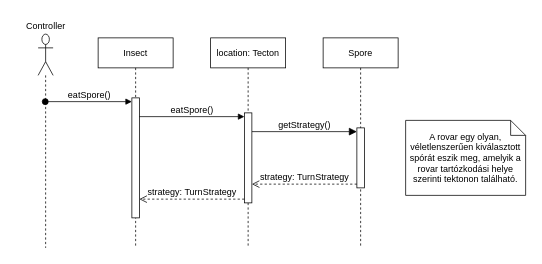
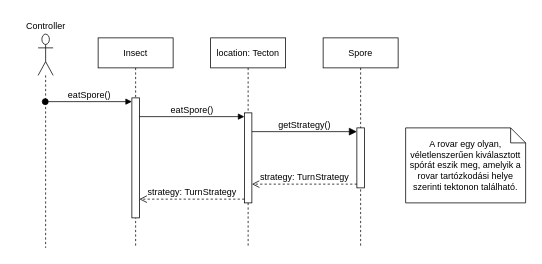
node "A rovar egy olyan, véletlenszerűen kiválasztott spórát eszik meg, amelyik a rovar tartózkodási helye szerinti tektonon található.": moved (465, 158) -> (465, 165)
